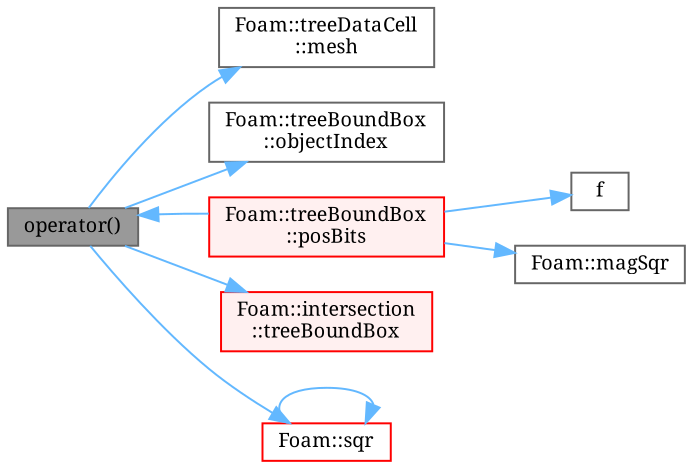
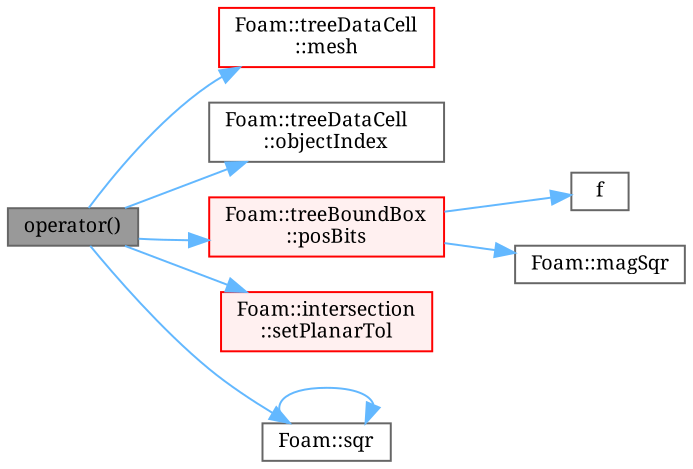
node "Foam::treeDataCell ::mesh": color grey40 -> red
node "Foam::treeBoundBox ::objectIndex": label "Foam::treeBoundBox ::objectIndex" -> "Foam::treeDataCell ::objectIndex"
edge "Foam::treeBoundBox ::posBits" -> "operator()": reversed
node "Foam::intersection ::treeBoundBox": label "Foam::intersection ::treeBoundBox" -> "Foam::intersection ::setPlanarTol"
node "Foam::sqr": color red -> grey40
